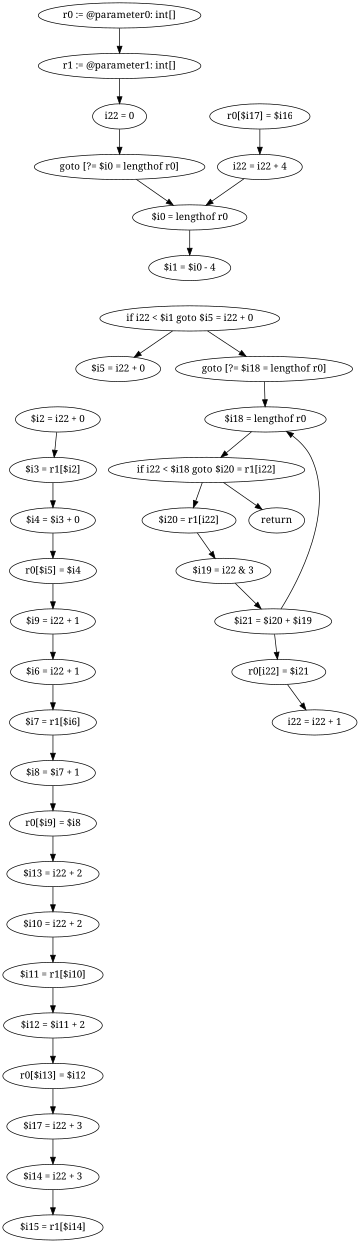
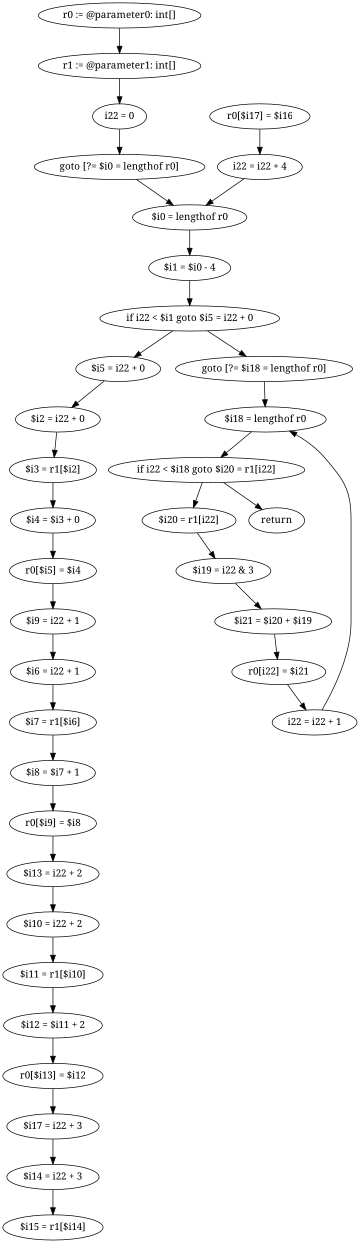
edge "$i1 = $i0 - 4" -> "if i22 < $i1 goto $i5 = i22 + 0": added
edge "$i5 = i22 + 0" -> "$i2 = i22 + 0": added
edge "$i21 = $i20 + $i19" -> "$i18 = lengthof r0": now "i22 = i22 + 1" -> "$i18 = lengthof r0"
